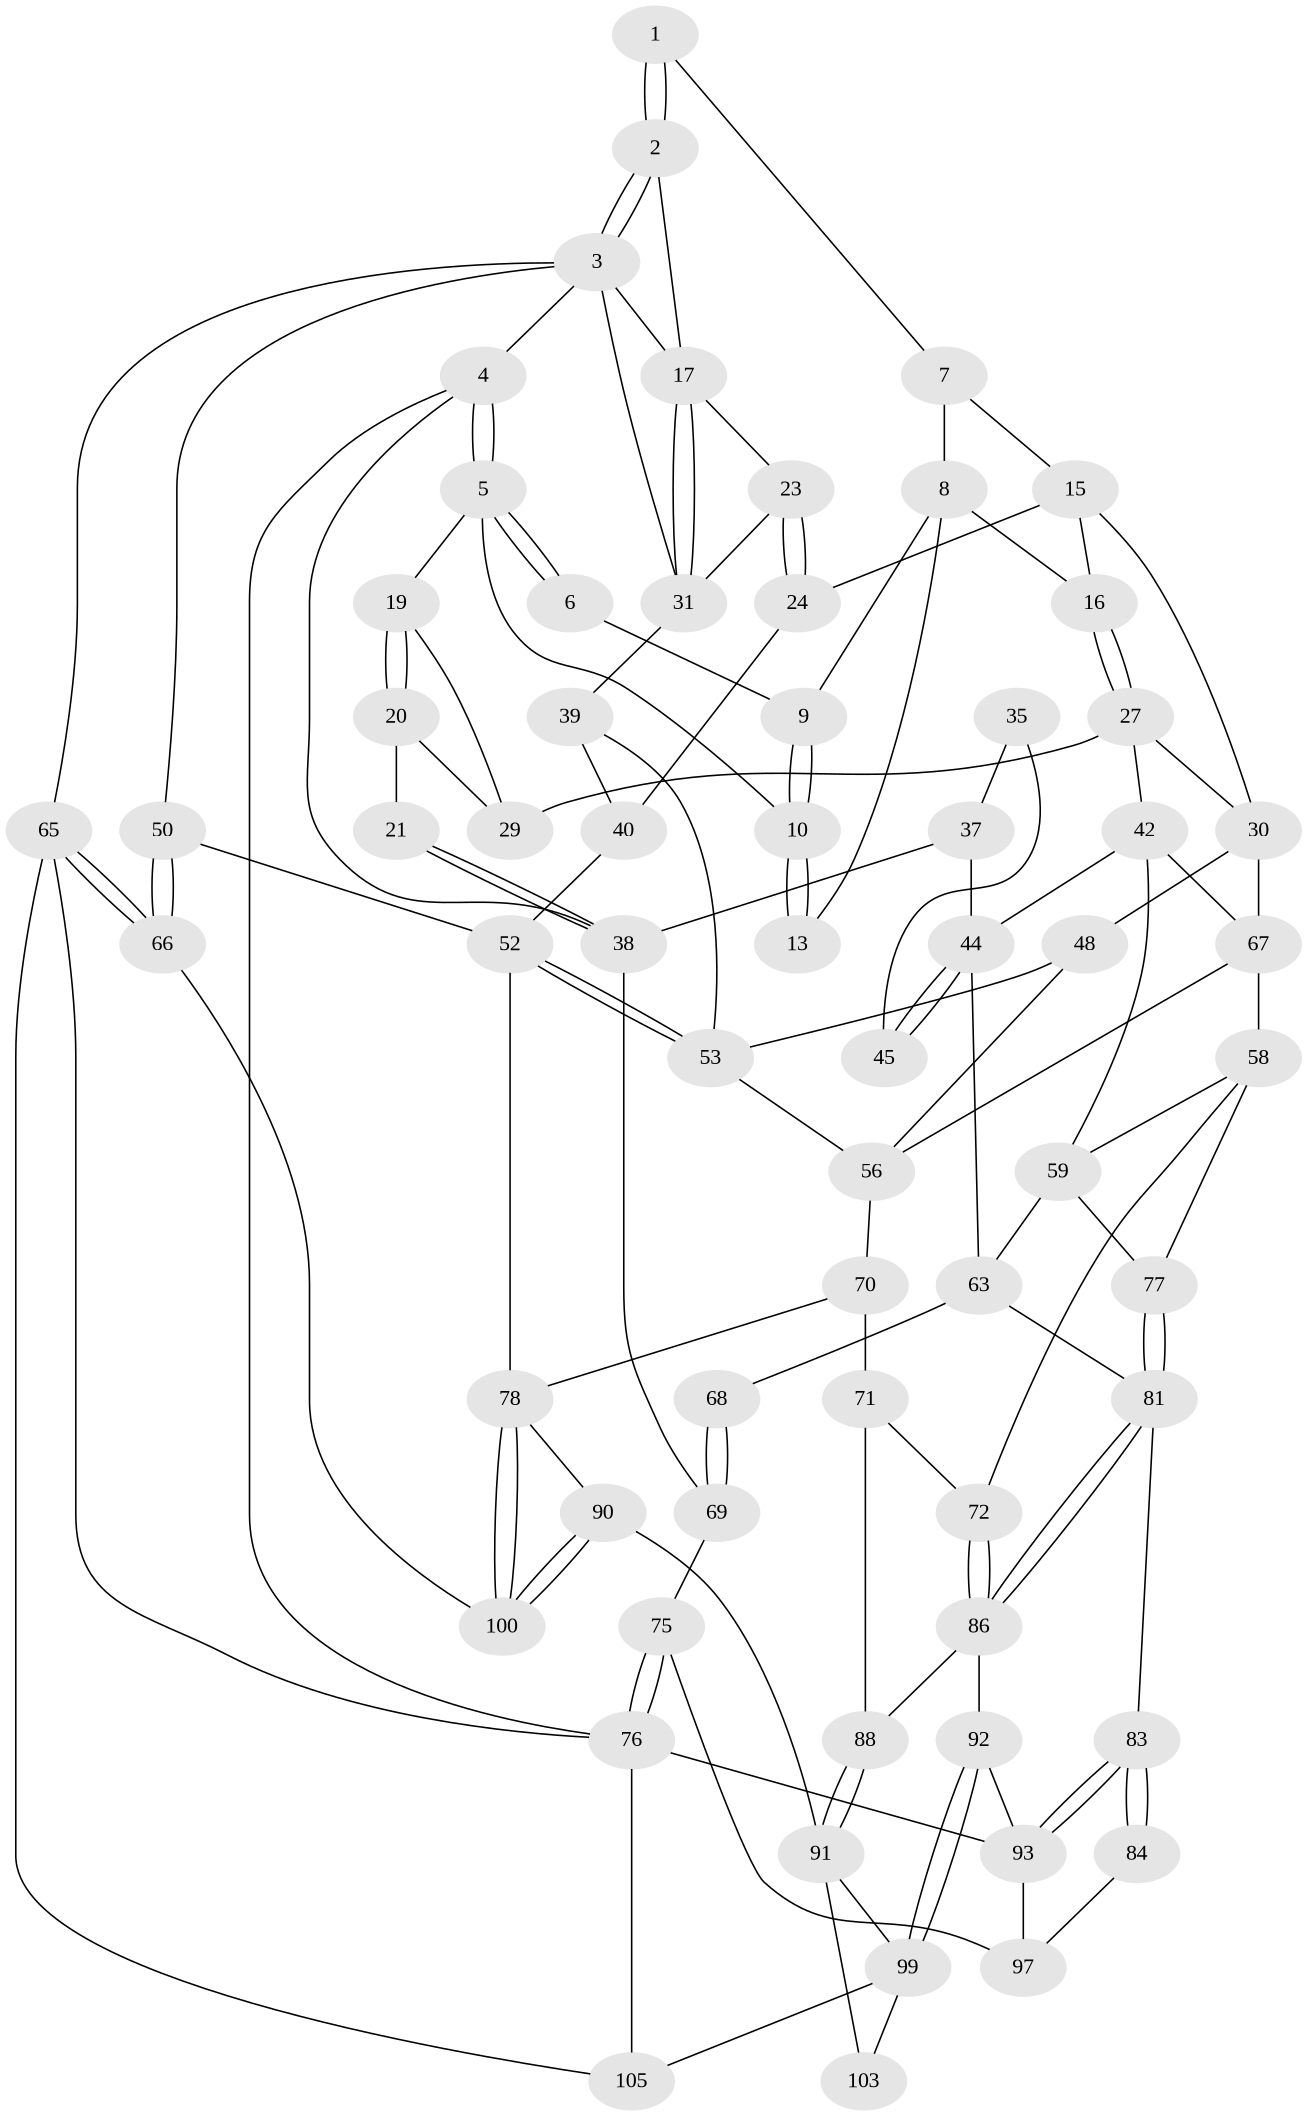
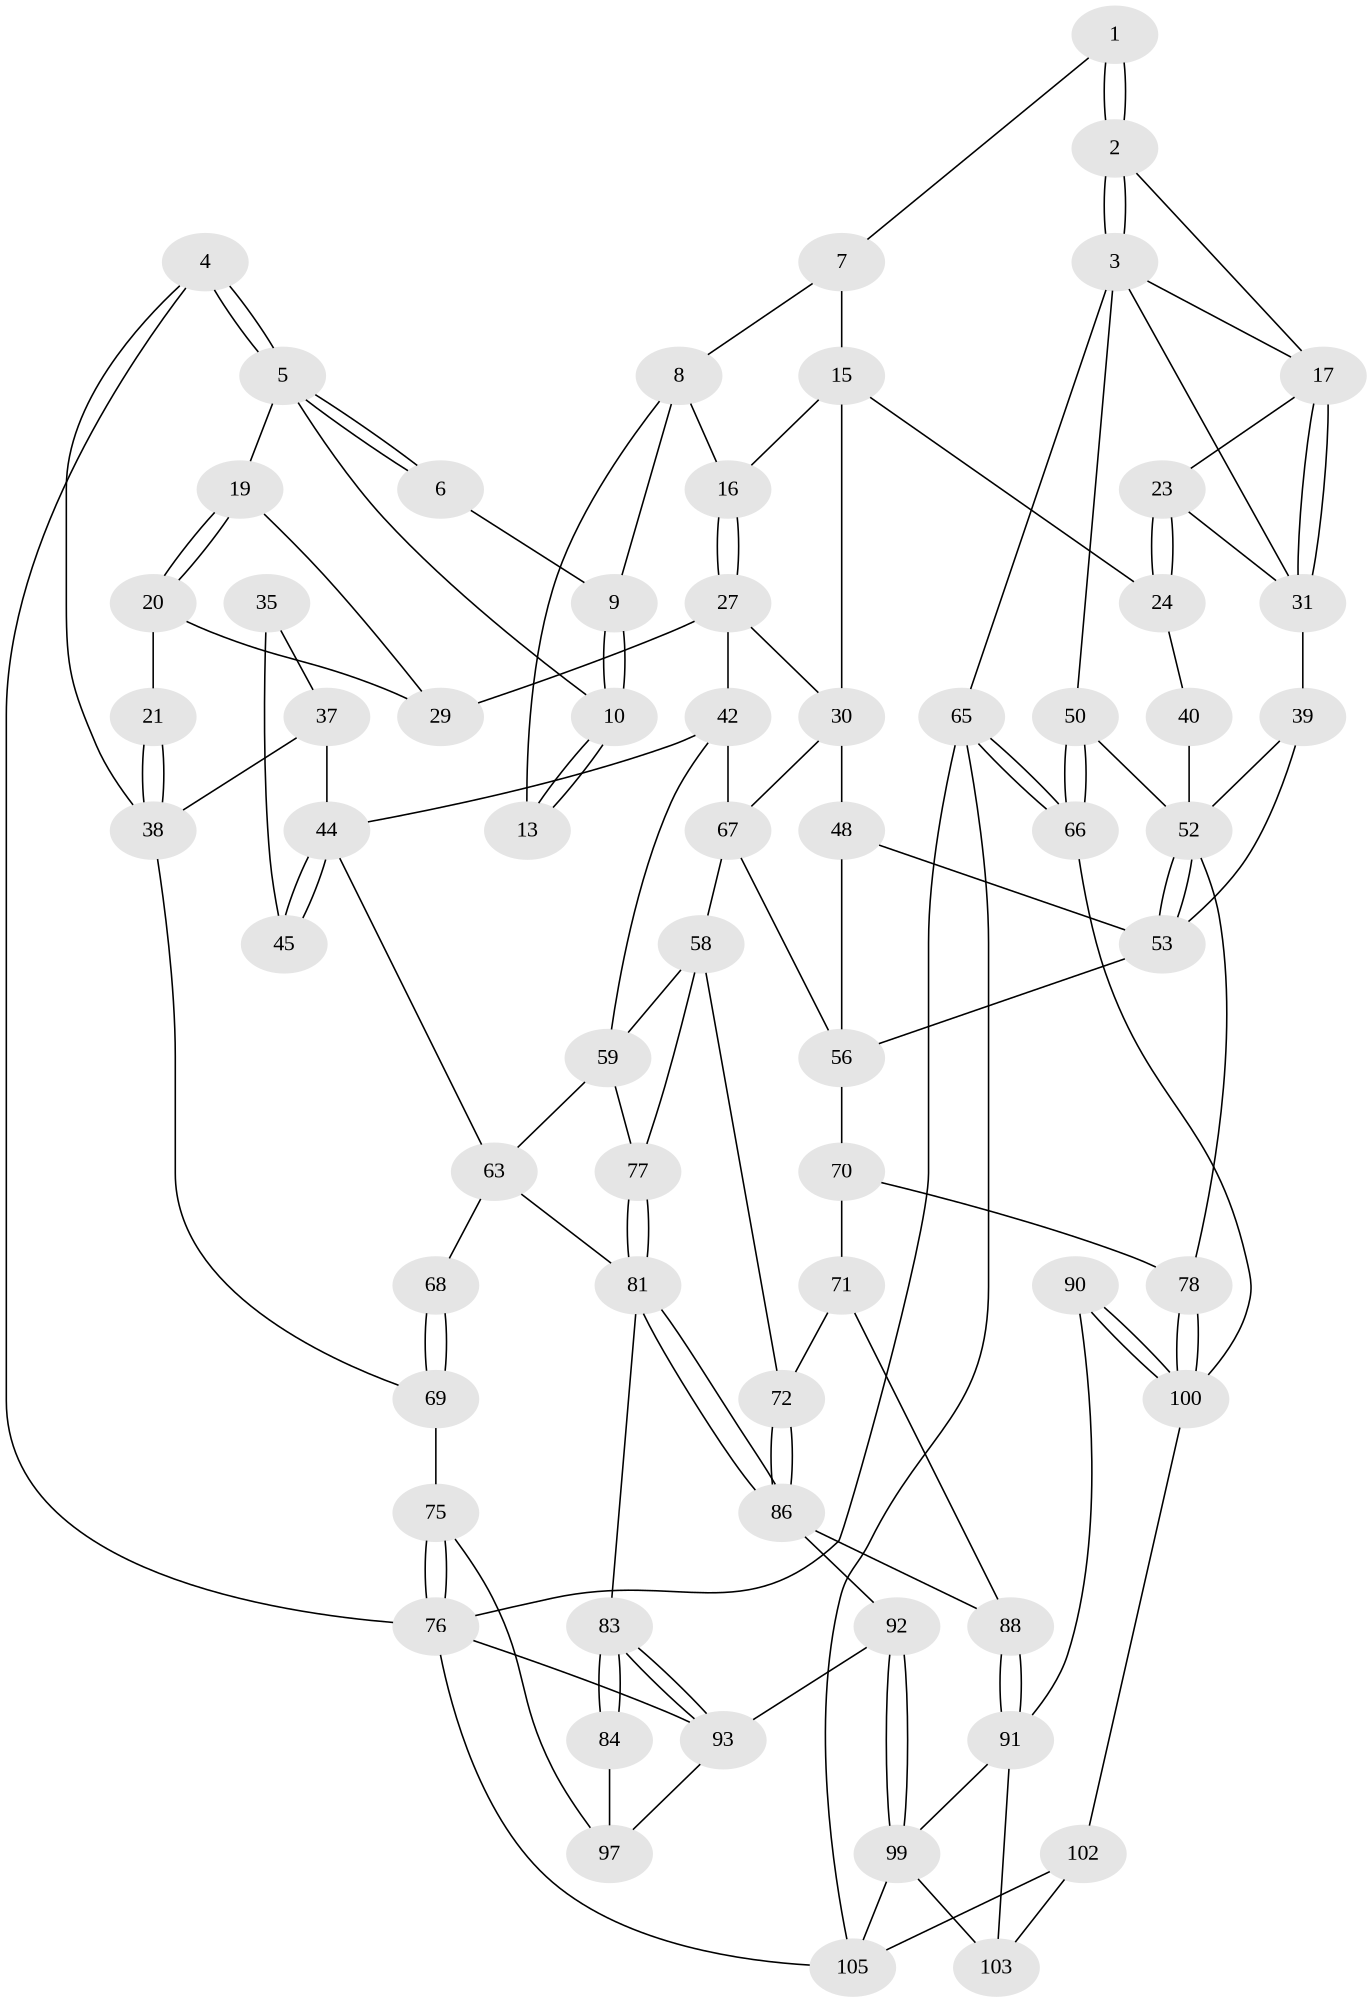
edge "3" -- "4": removed
edge "39" -- "40": now "39" -- "52"
edge "78" -- "90": removed
node "102": added
